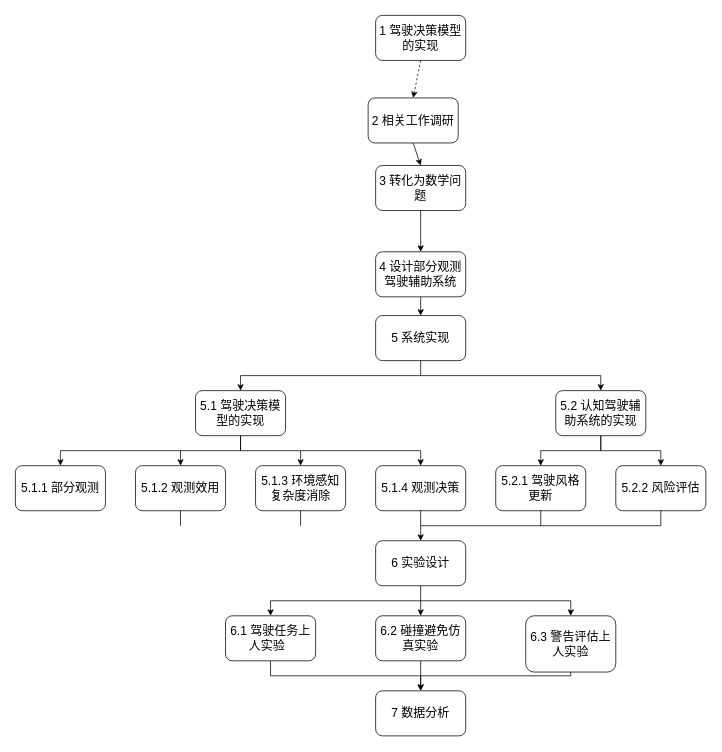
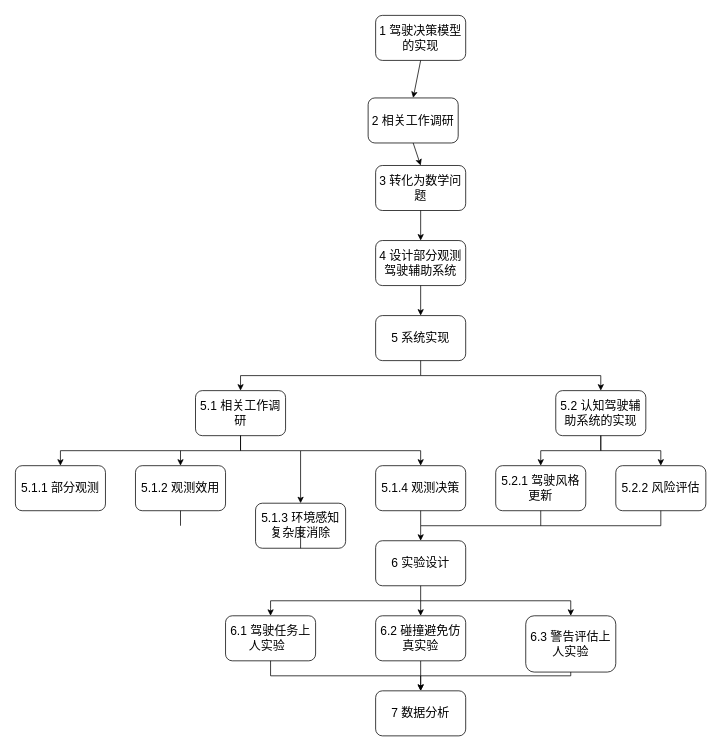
edge "1 驾驶决策模型的实现" -> "2 相关工作调研": style dashed -> solid
node "4 设计部分观测驾驶辅助系统": moved (420, 274) -> (420, 263)
node "5.1 驾驶决策模型的实现": label "5.1 驾驶决策模型的实现" -> "5.1 相关工作调研"
node "5.1.3 环境感知复杂度消除": moved (300, 488) -> (300, 525)
